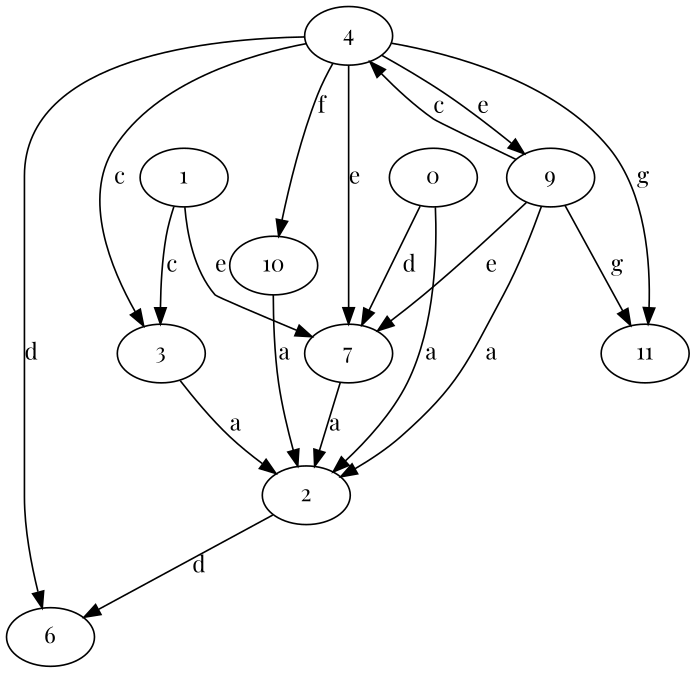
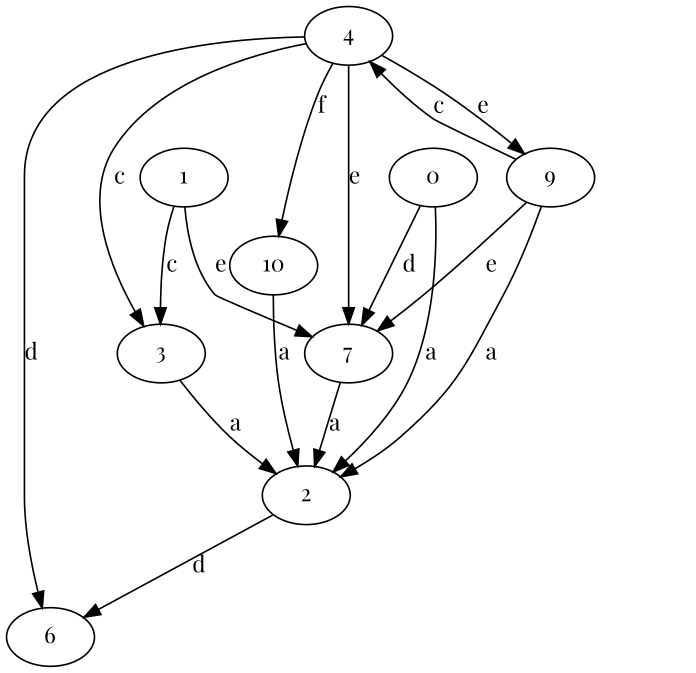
node "11": removed
